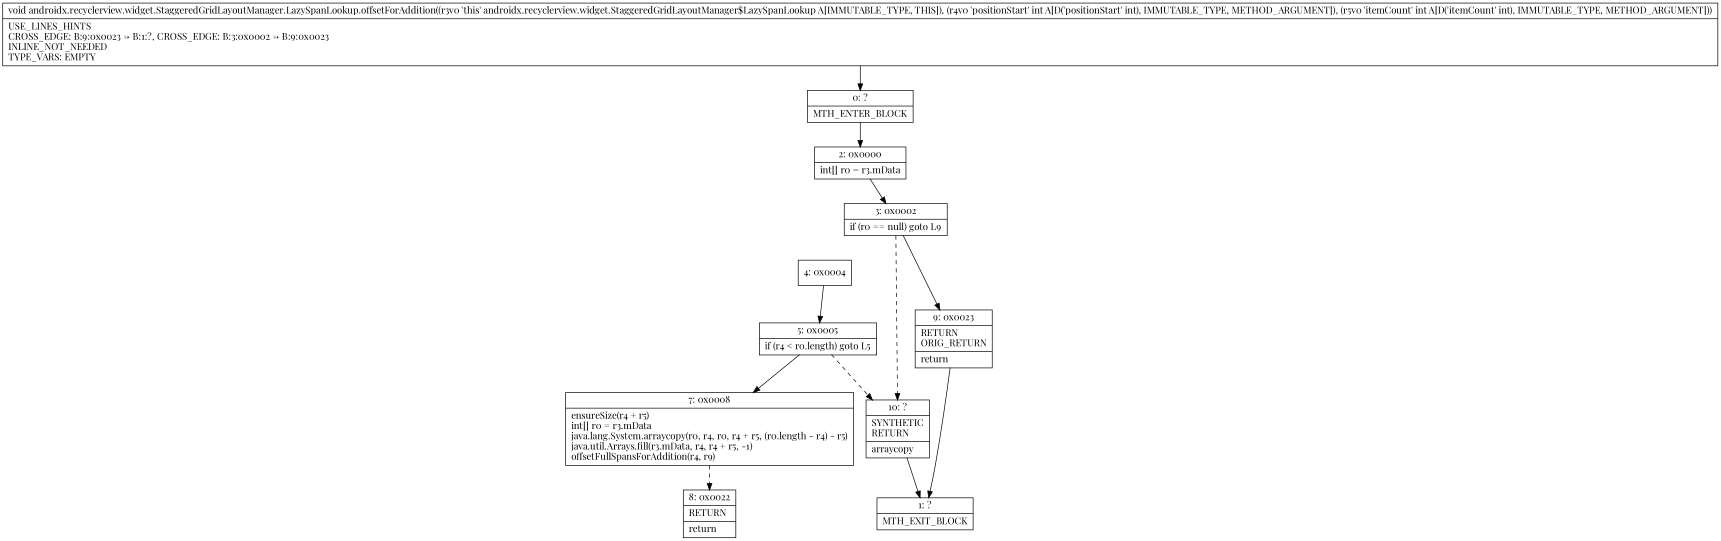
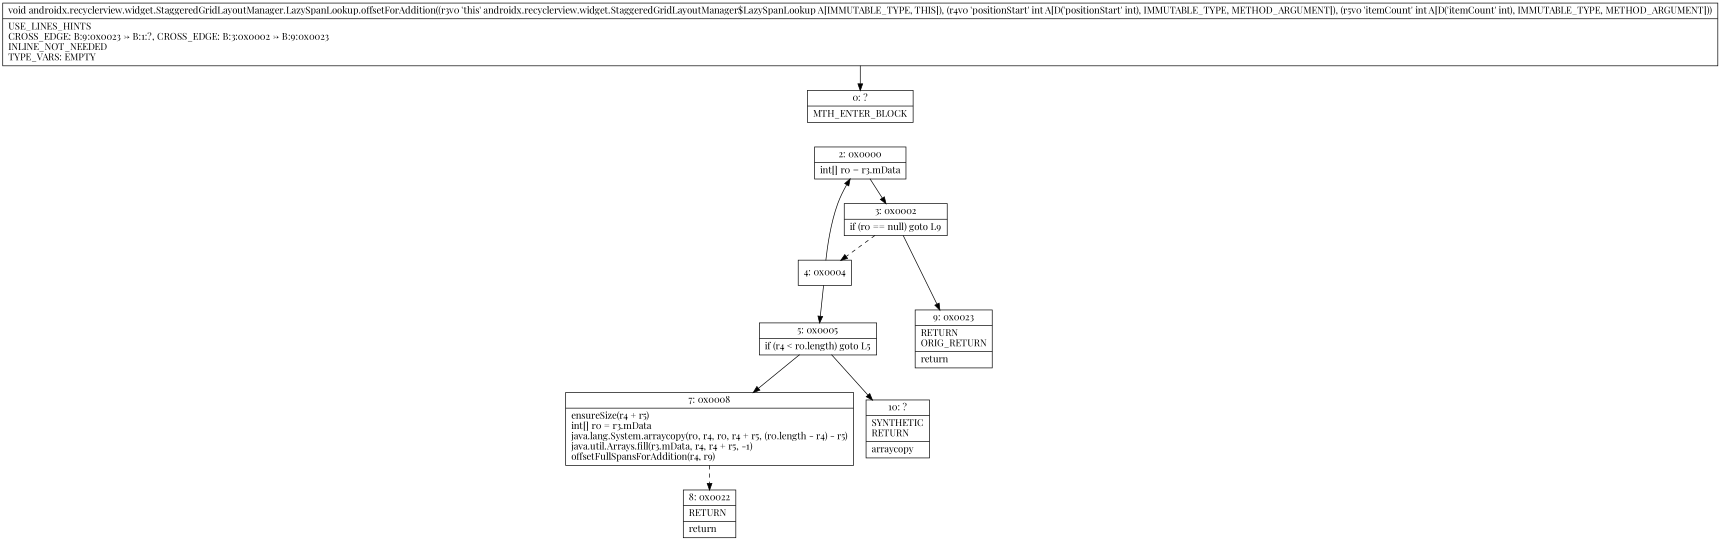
edge "0: ?" -> "2: 0x0000": now "4: 0x0004" -> "2: 0x0000"
edge "3: 0x0002" -> "10: ?": now "3: 0x0002" -> "4: 0x0004"
edge "5: 0x0005" -> "10: ?": style dashed -> solid
node "1: ?": removed
